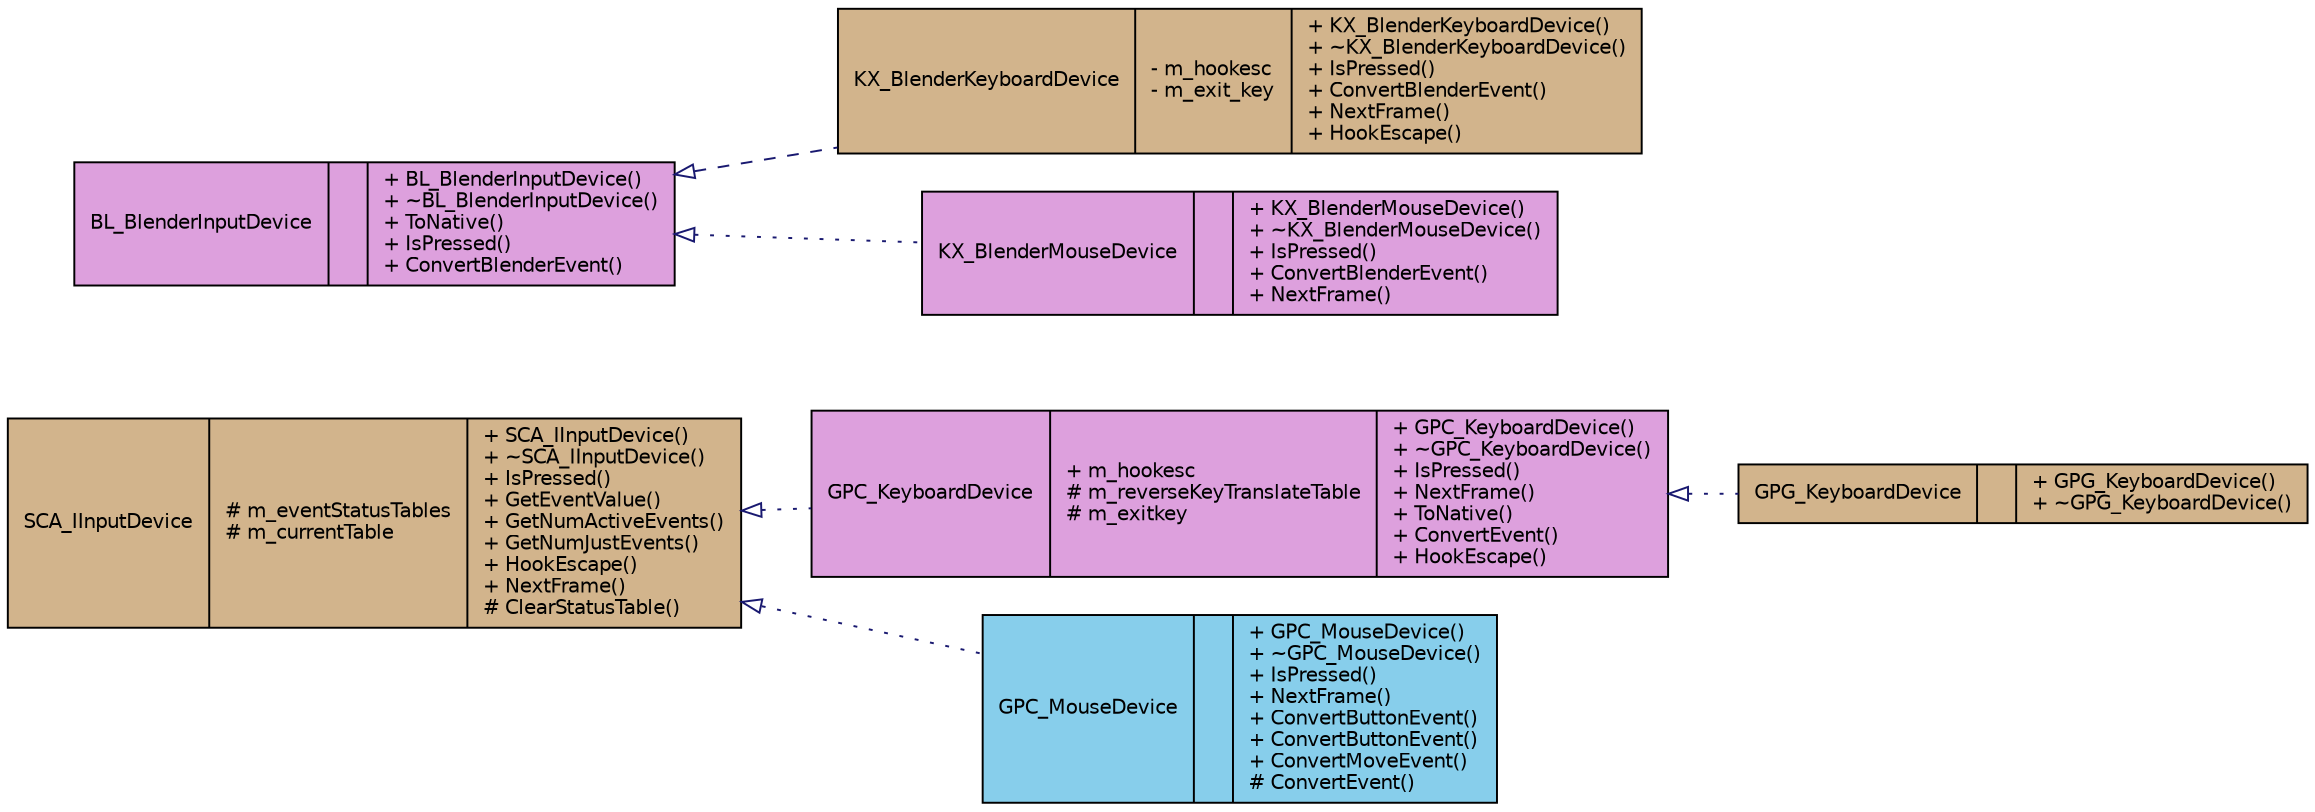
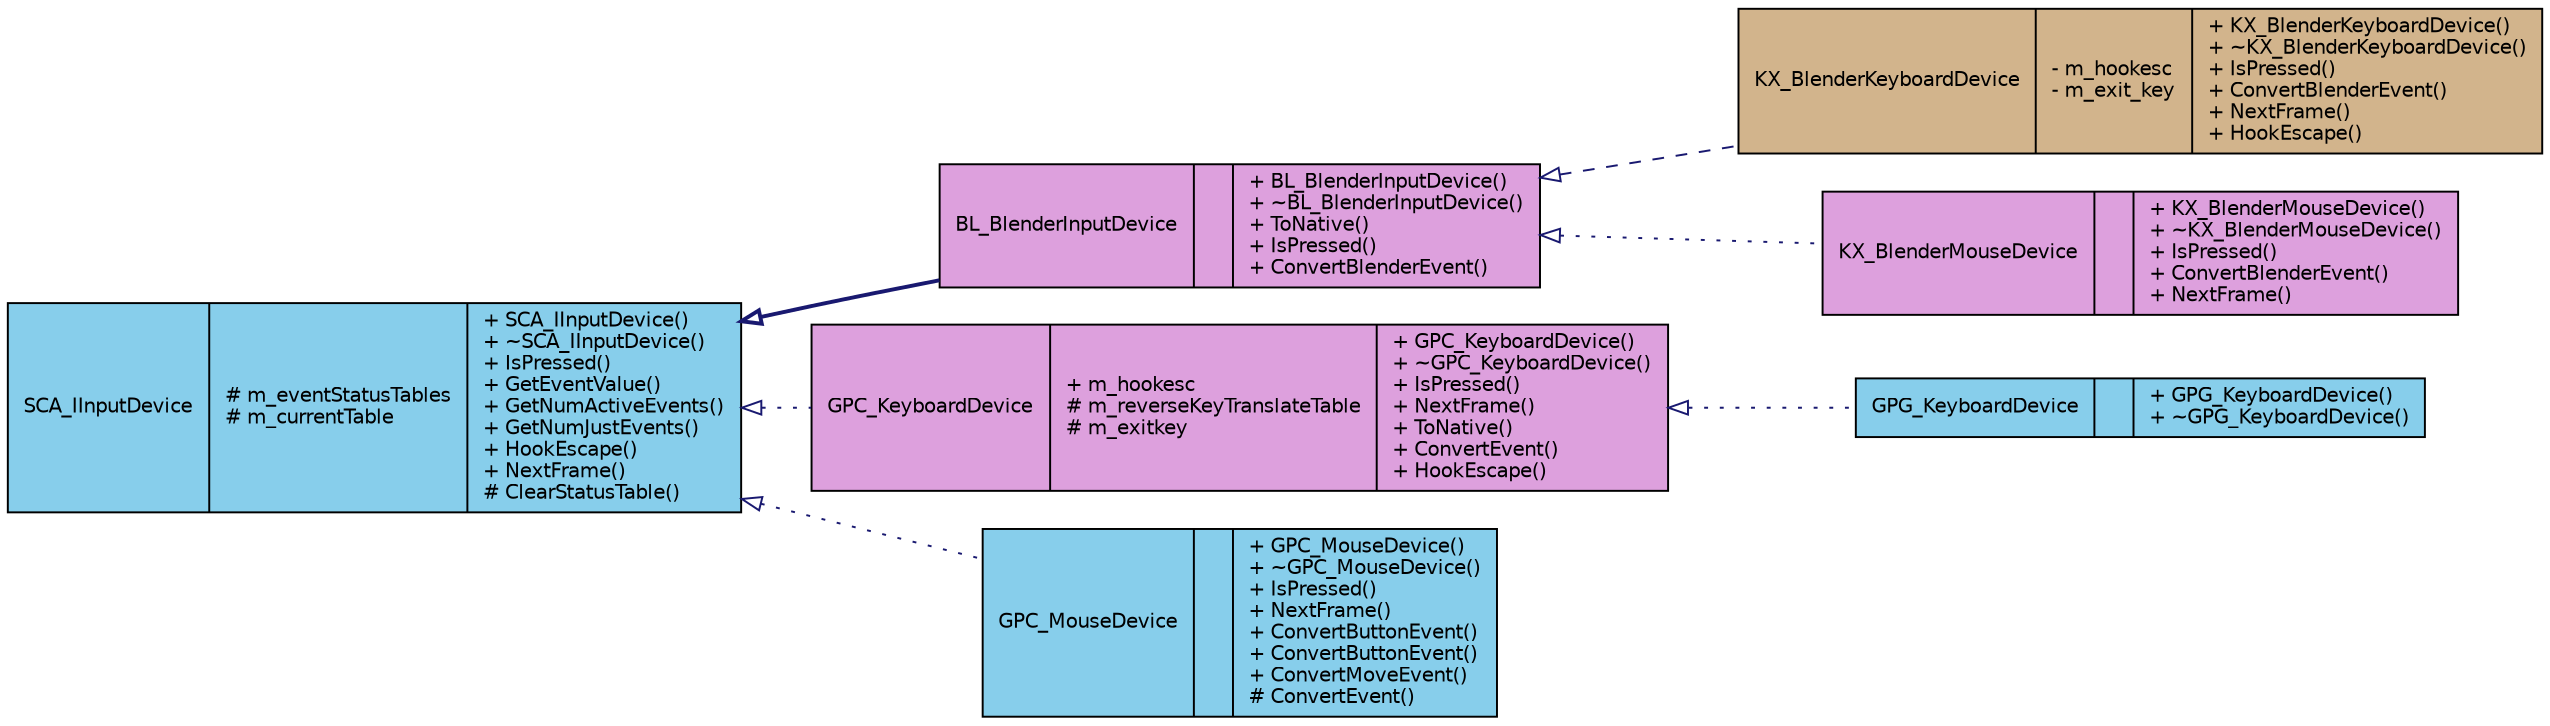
edge "BL_BlenderInputDevice" -> "SCA_IInputDevice": added
node "GPG_KeyboardDevice": fillcolor tan -> skyblue
node "SCA_IInputDevice": fillcolor tan -> skyblue
